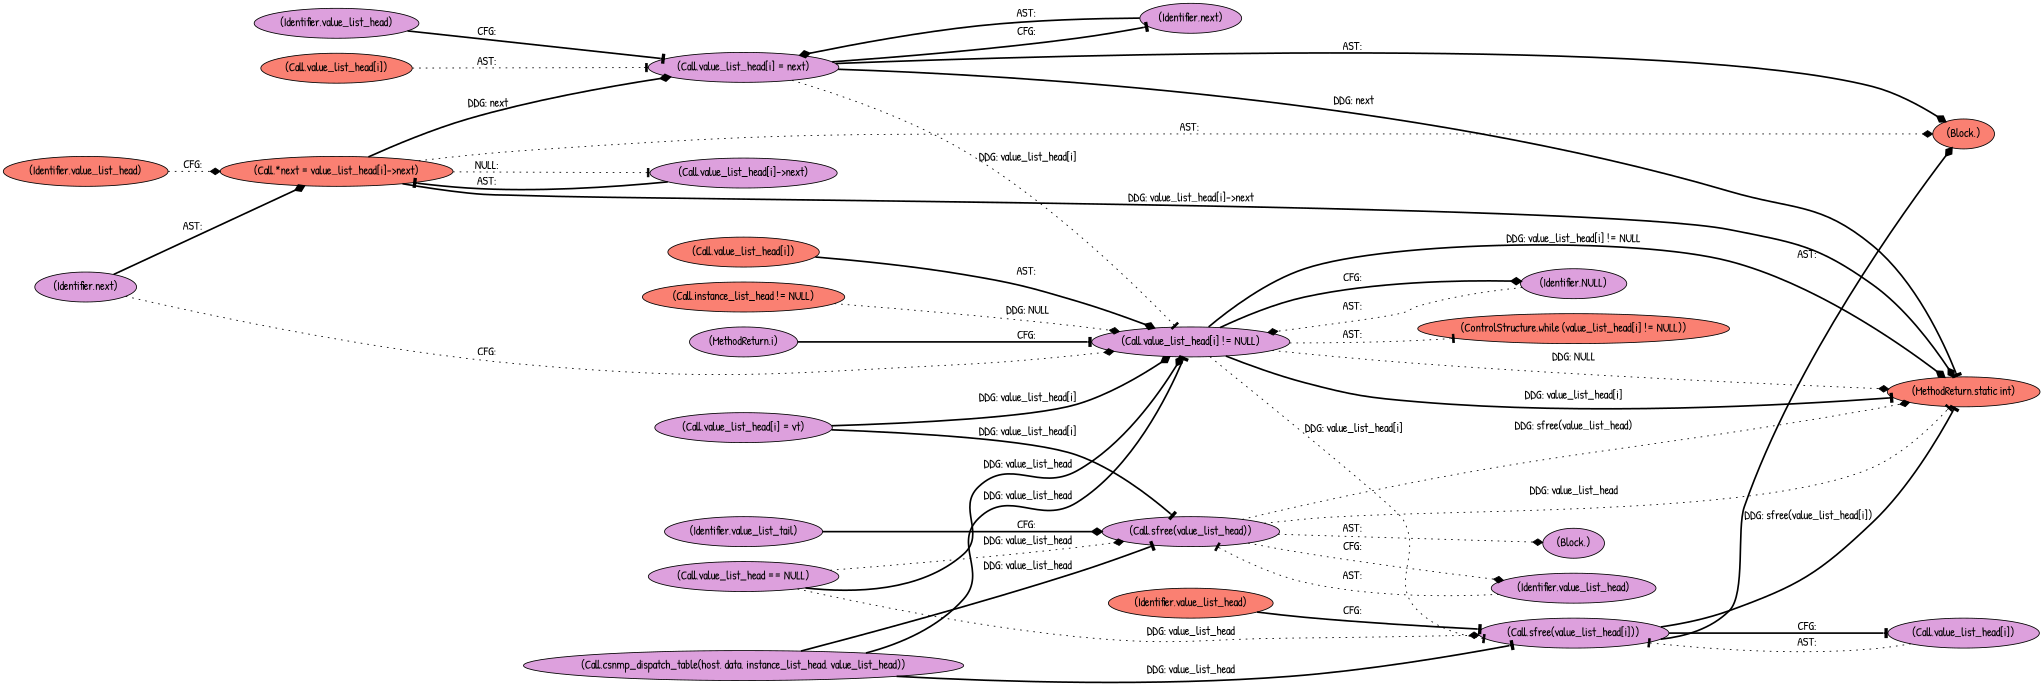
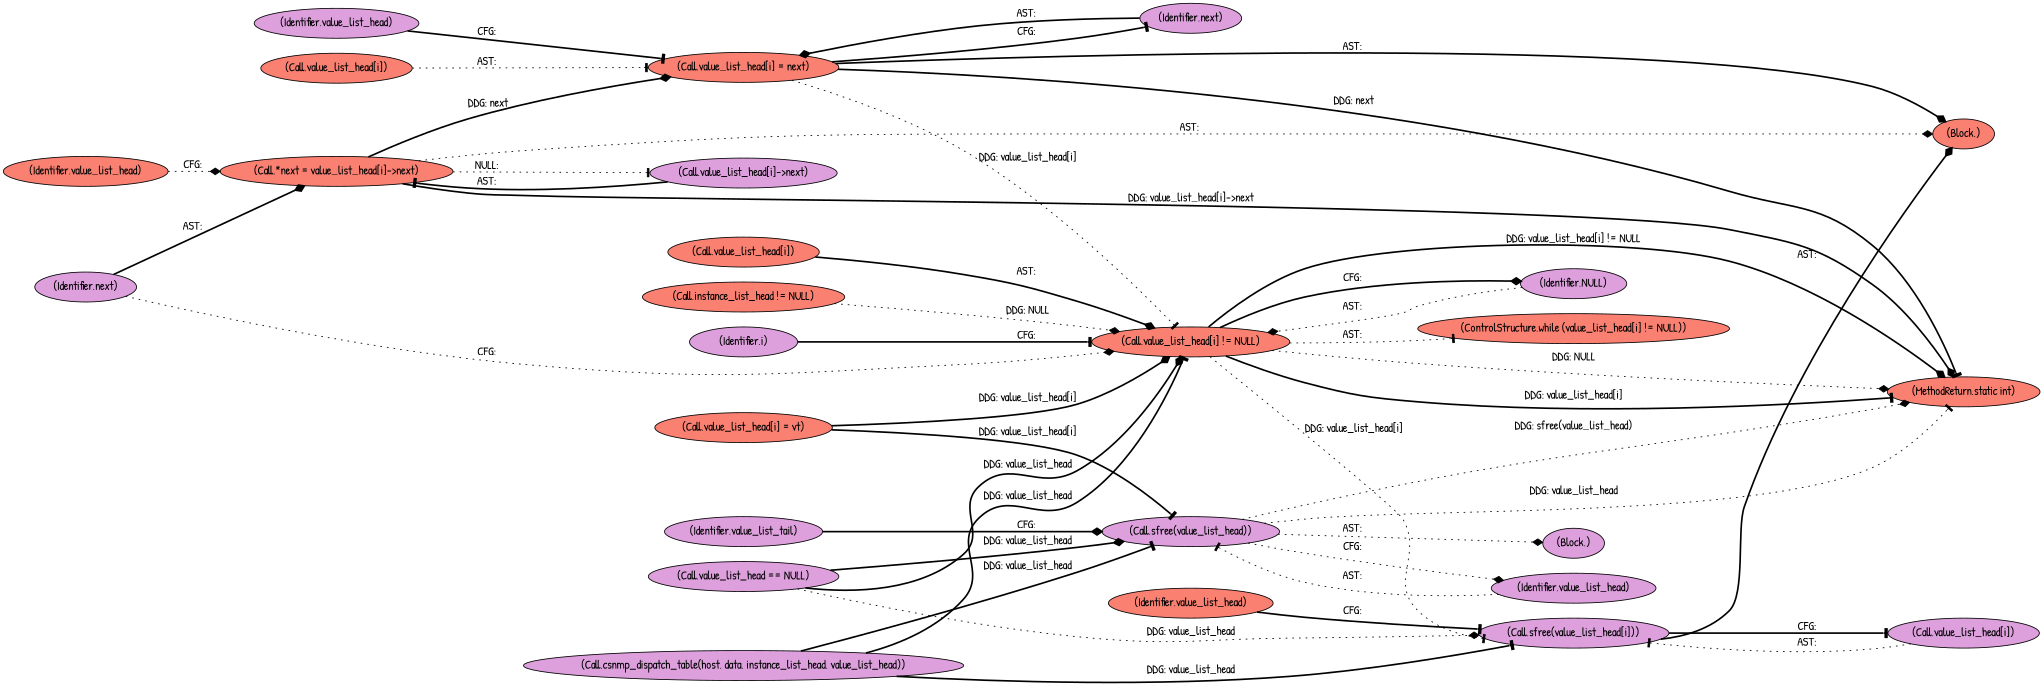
node "(Call,value_list_head[i] = next)": fillcolor plum -> salmon
node "(MethodReturn,i)": label "(MethodReturn,i)" -> "(Identifier,i)"
node "(Call,value_list_head[i] != NULL)": fillcolor plum -> salmon
node "(Call,value_list_head[i] = vt)": fillcolor plum -> salmon
edge "(Call,value_list_head == NULL)" -> "(Call,sfree(value_list_head))": style dotted -> bold
edge "(Call,sfree(value_list_head[i]))" -> "(MethodReturn,static int)": removed, label "DDG: sfree(value_list_head[i])"
